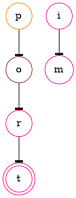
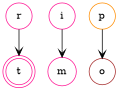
edge "p" -> "o": arrowhead tee -> vee
edge "i" -> "m": arrowhead tee -> vee
edge "o" -> "r": removed
edge "r" -> "t": arrowhead tee -> vee
